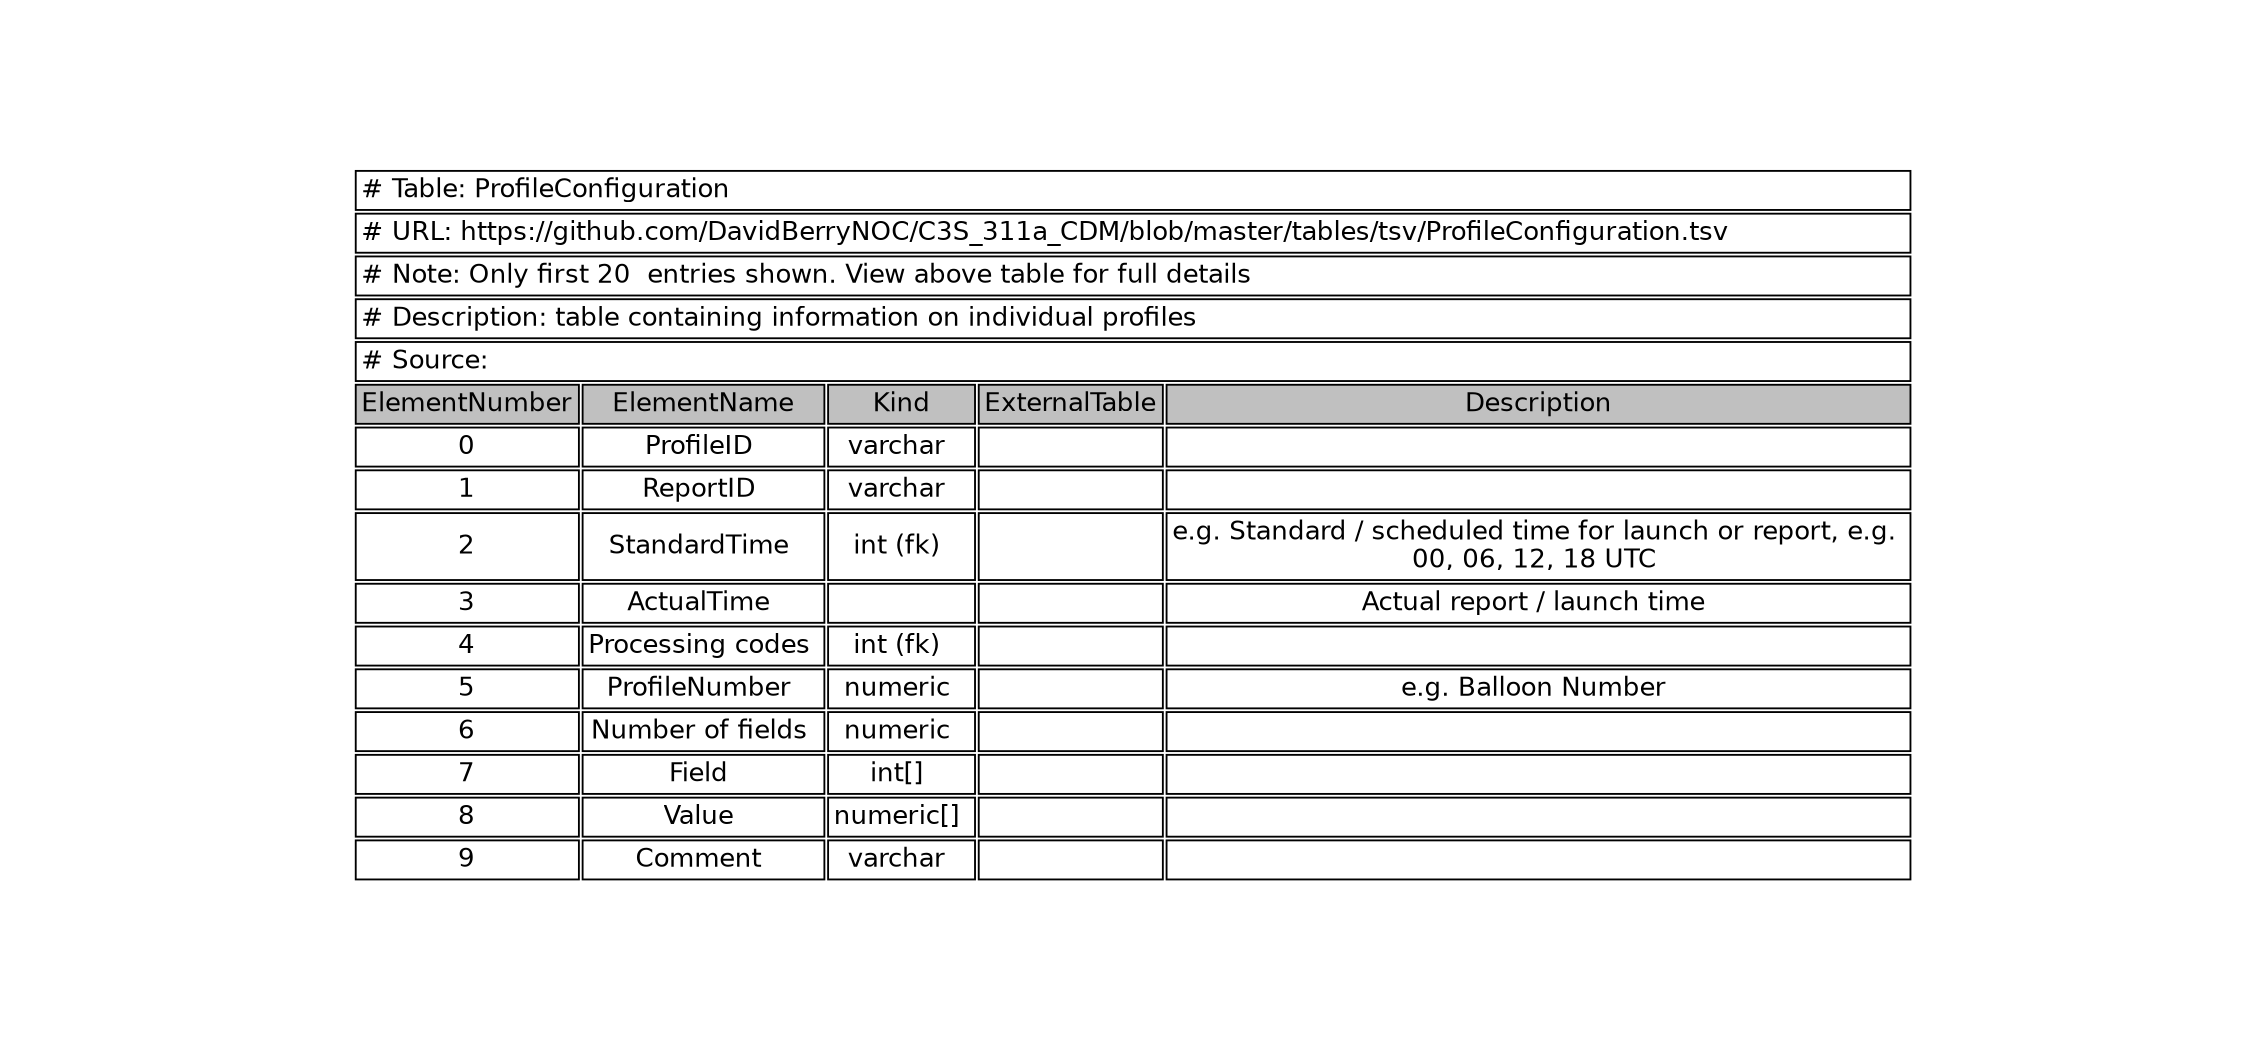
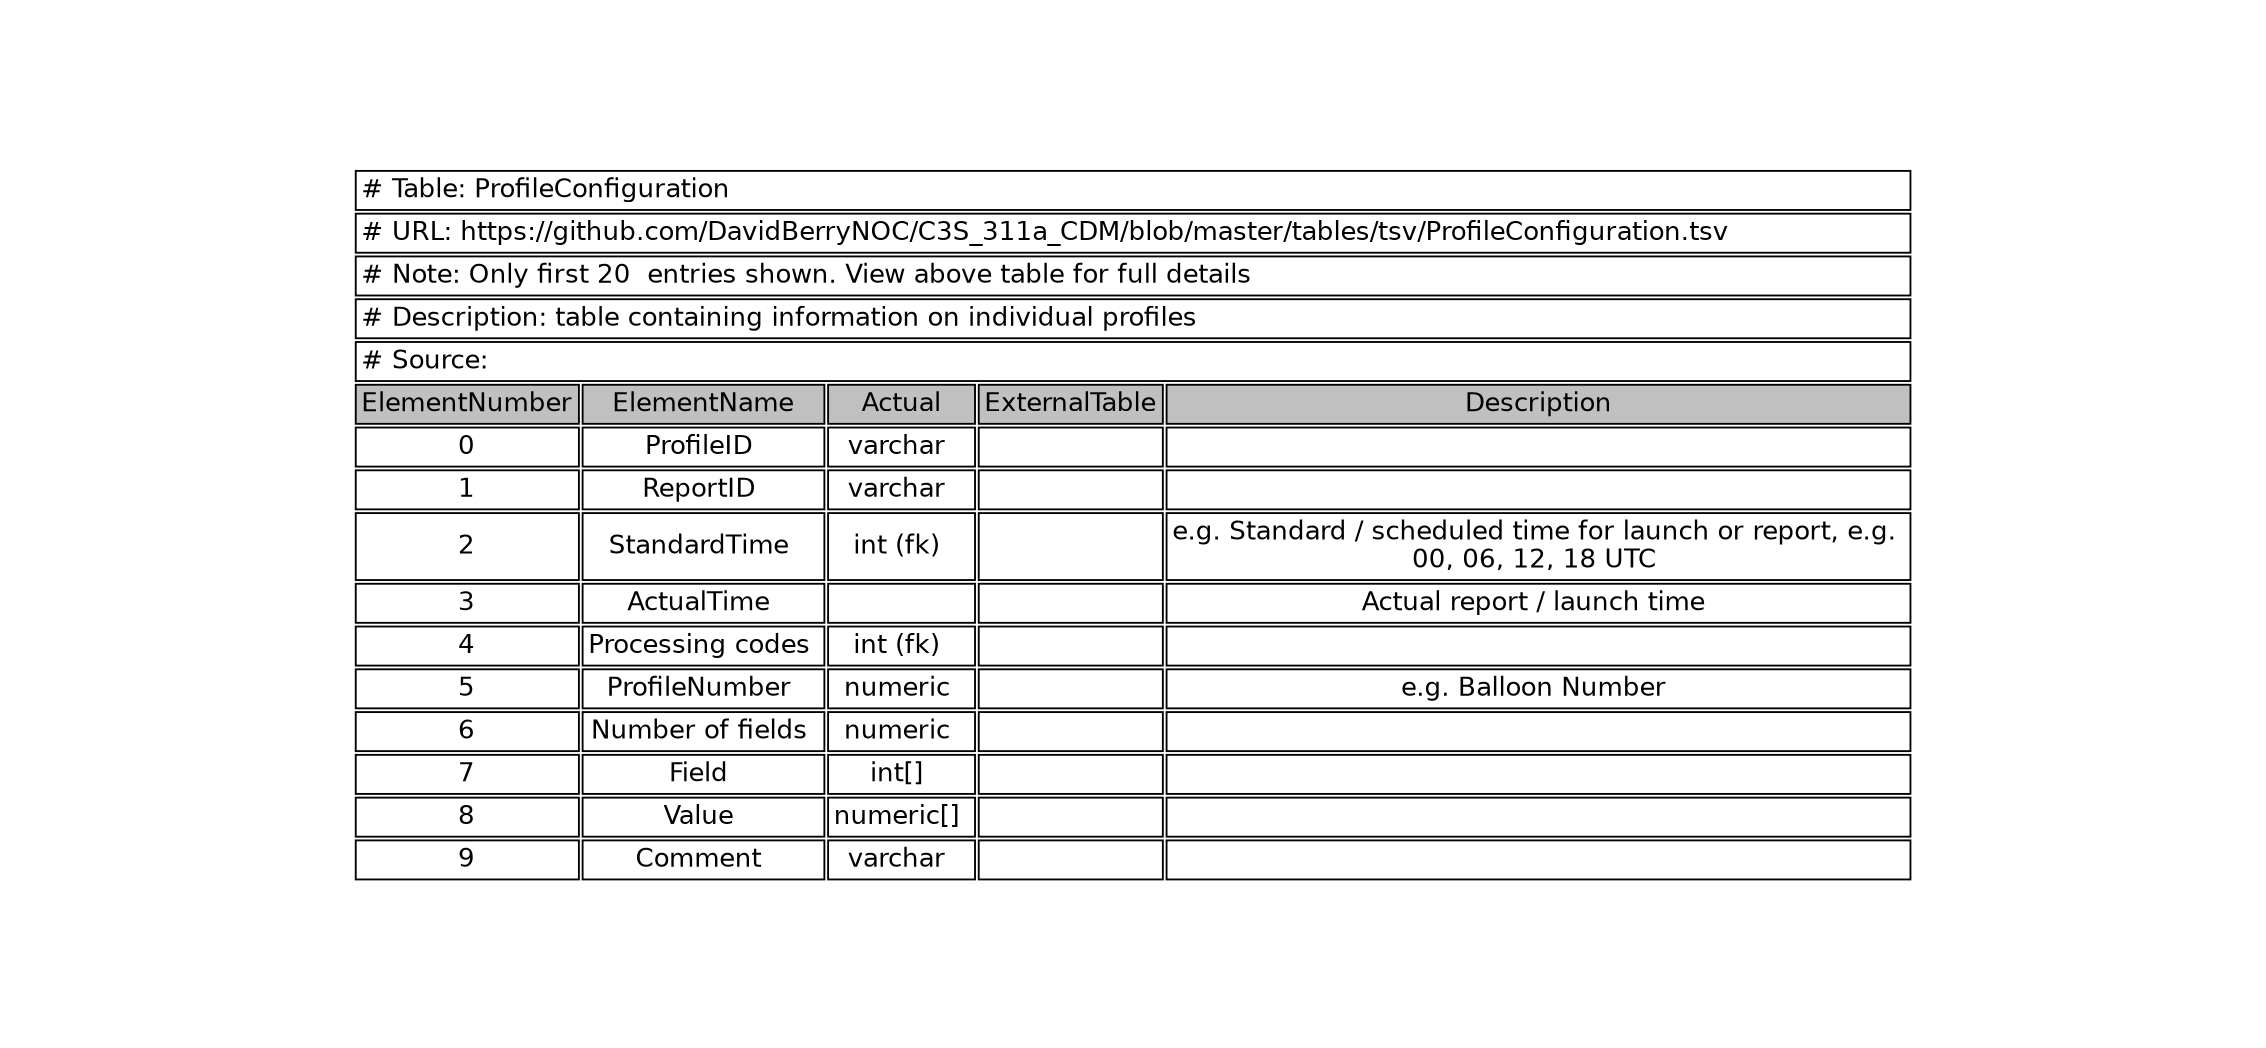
node "# Table: ProfileConfiguration": text "Kind" -> "Actual"
